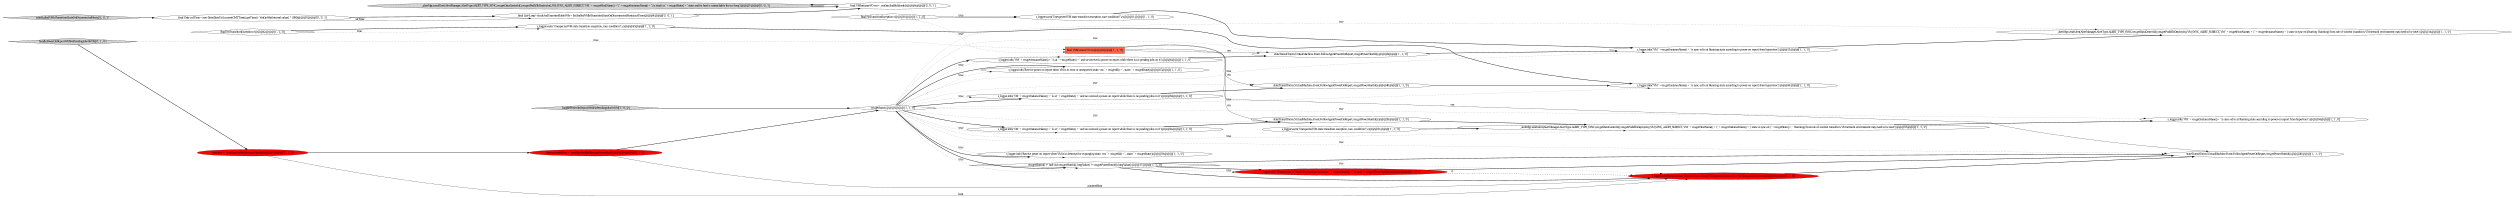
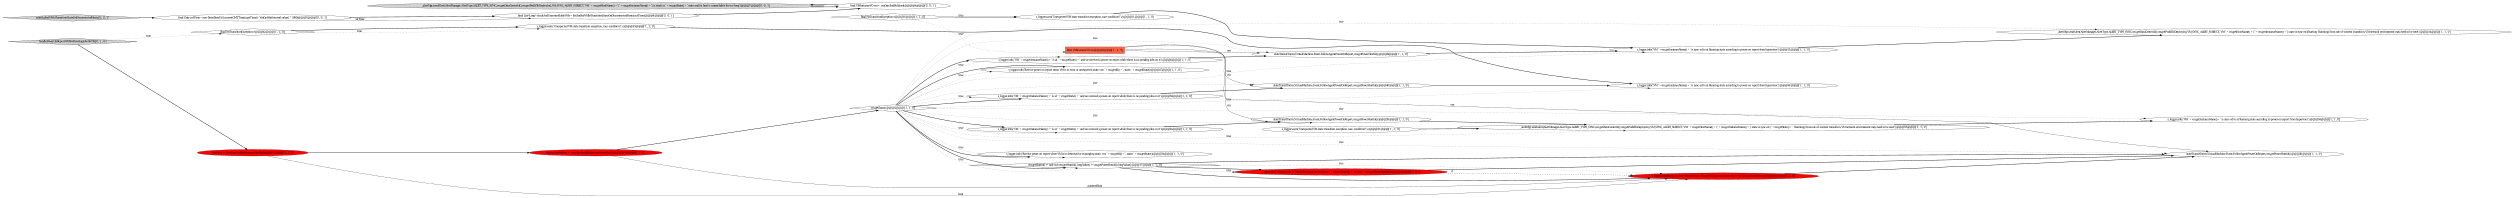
edge "handlePowerOnReportWithNoPendingJobsOnVM['0', '1', '0']" -> "final VMInstanceVO vm@@@2@@@['1', '1', '0']": now "handlePowerOnReportWithNoPendingJobsOnVM['0', '1', '0']" -> "final NoTransitionException e@@@42@@@['1', '1', '0']"
node "handlePowerOnReportWithNoPendingJobsOnVM['1', '0', '0']": removed
